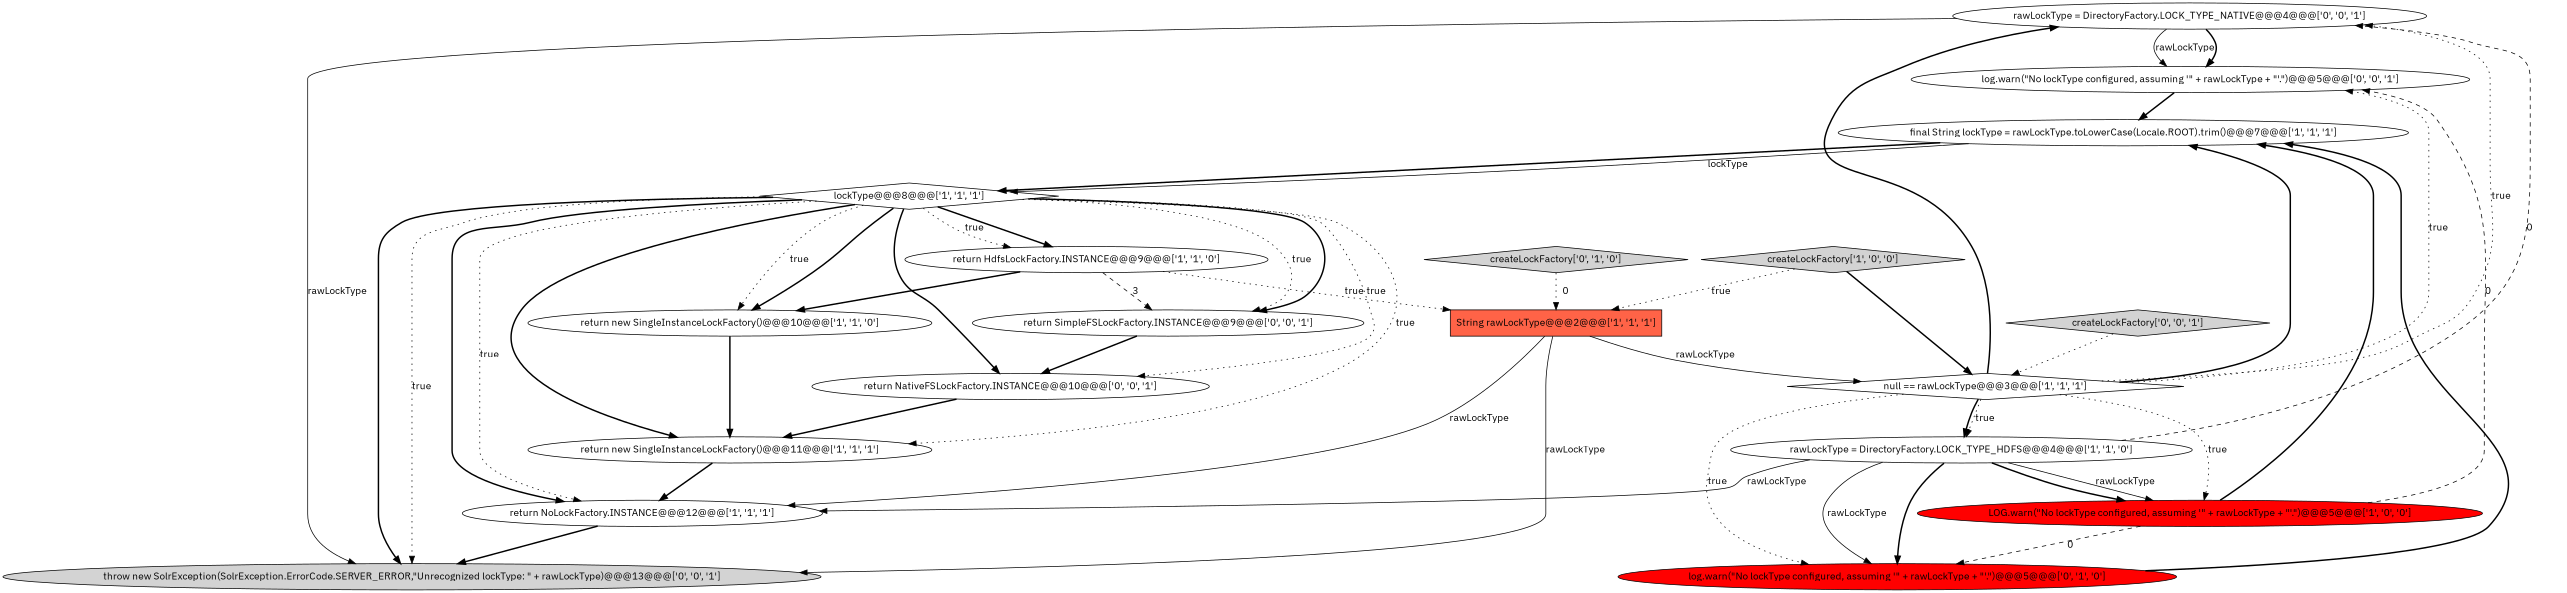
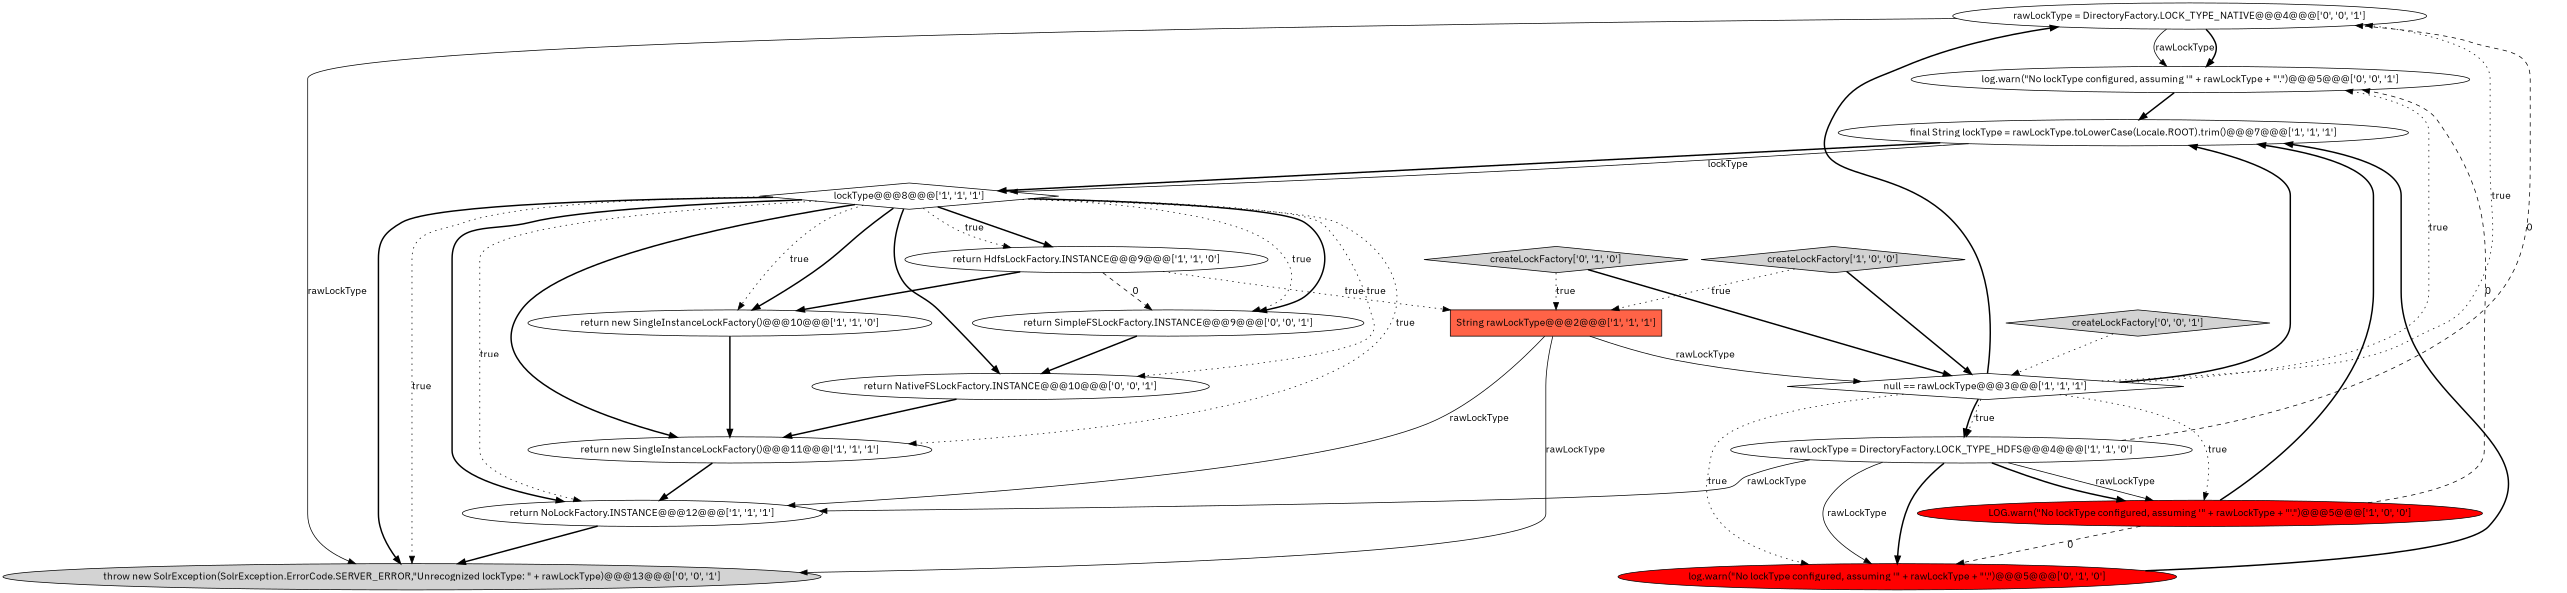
edge "return HdfsLockFactory.INSTANCE@@@9@@@['1', '1', '0']" -> "return SimpleFSLockFactory.INSTANCE@@@9@@@['0', '0', '1']": label "3" -> "0"
edge "createLockFactory['0', '1', '0']" -> "String rawLockType@@@2@@@['1', '1', '1']": label "0" -> "true"
edge "createLockFactory['0', '1', '0']" -> "null == rawLockType@@@3@@@['1', '1', '1']": added
